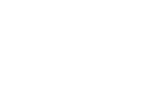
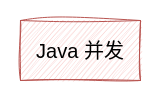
node "Java 并发": added
